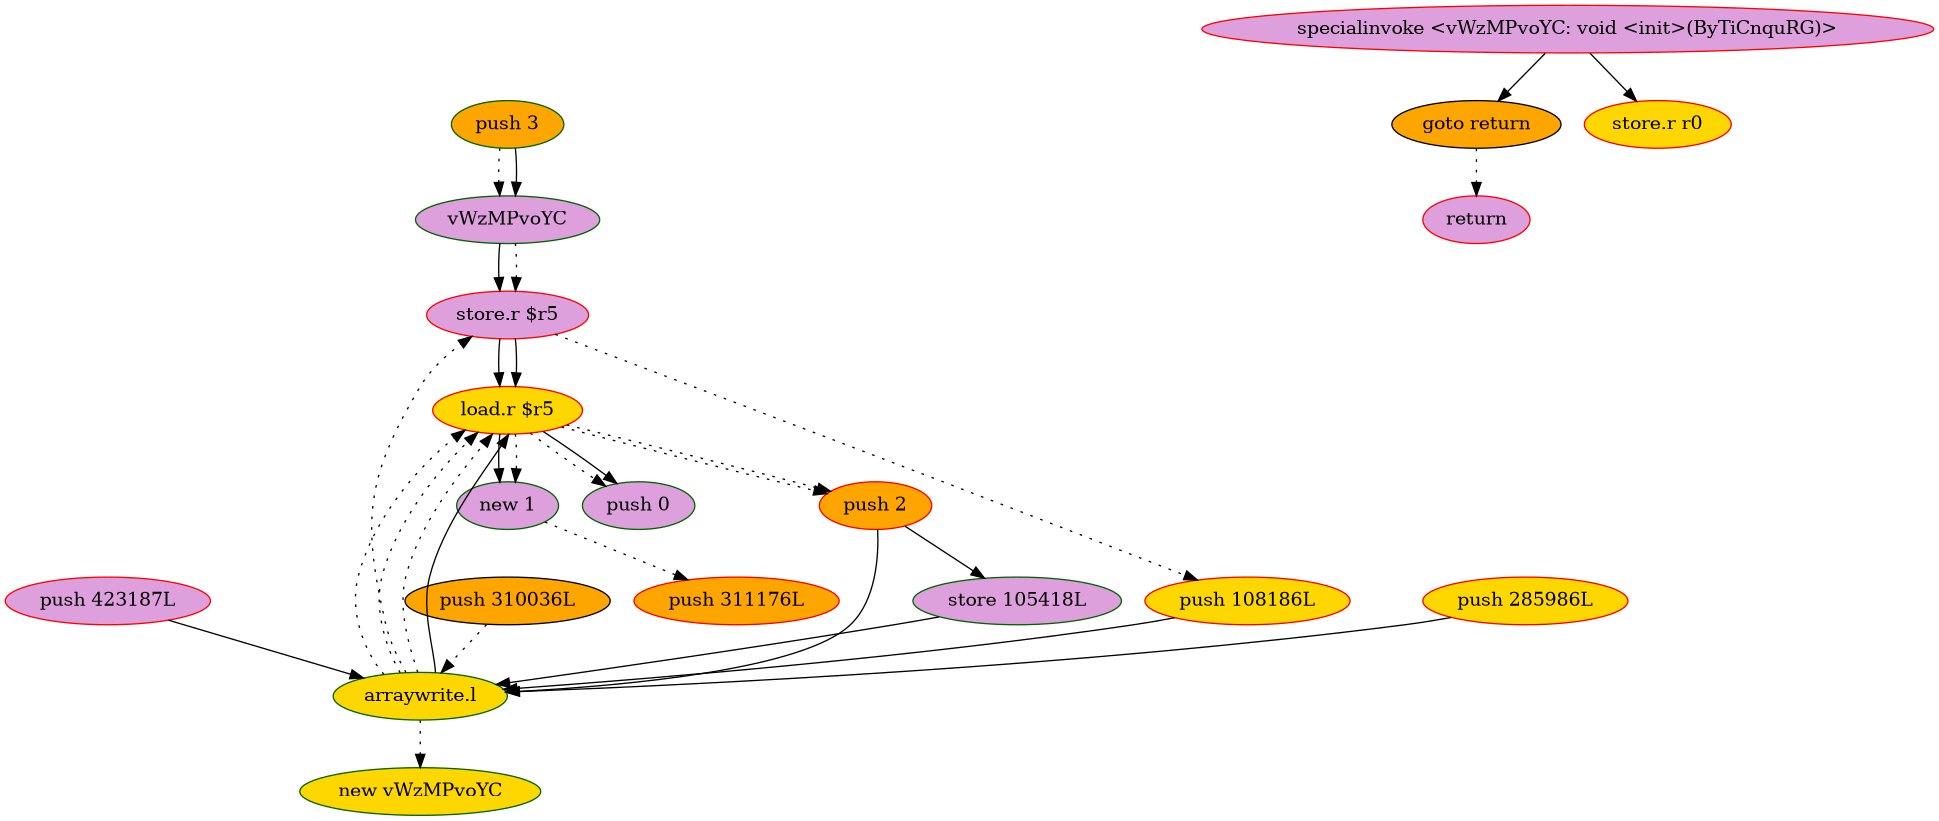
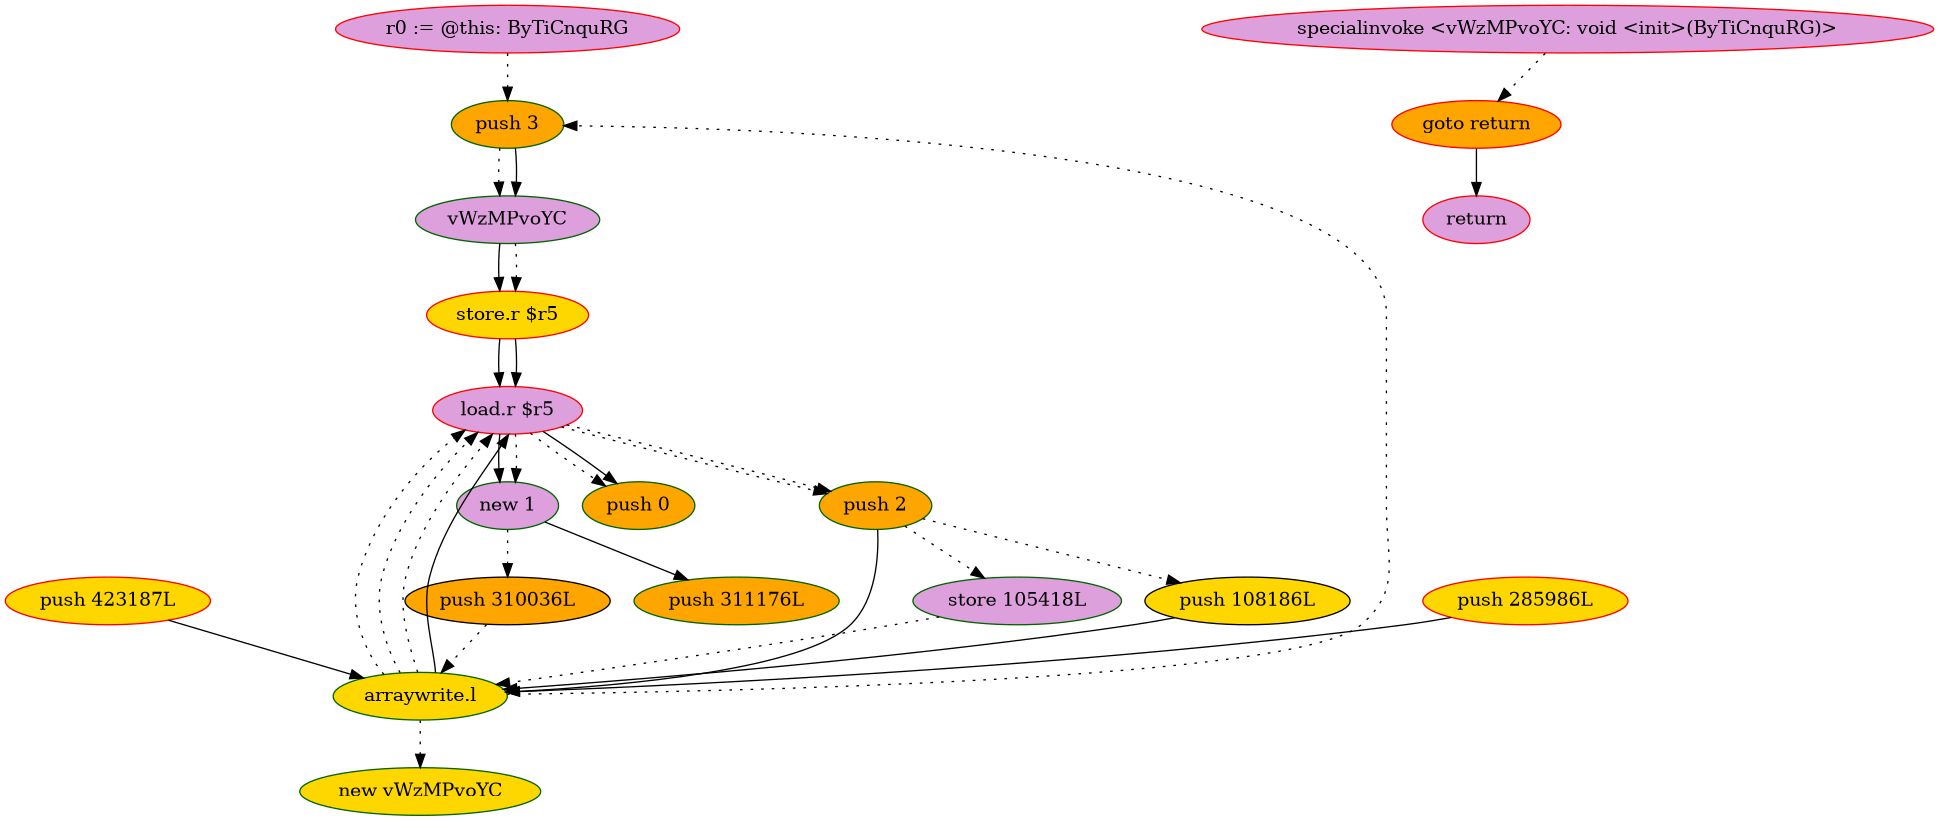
node "r0 := @this: ByTiCnquRG": added
edge "specialinvoke <vWzMPvoYC: void <init>(ByTiCnquRG)>" -> "goto return": style solid -> dotted
node "goto return": color black -> red
node "store.r r0": removed
edge "goto return" -> "return": style dotted -> solid
node "store.r $r5": fillcolor plum -> gold
node "load.r $r5": fillcolor gold -> plum
edge "store.r $r5" -> "push 108186L": now "push 2" -> "push 108186L"
edge "arraywrite.l" -> "store.r $r5": now "arraywrite.l" -> "push 3"
node "push 0": fillcolor plum -> orange
node "push 2": color red -> darkgreen
edge "new 1" -> "push 310036L": added
edge "new 1" -> "push 311176L": style dotted -> solid
edge "push 2" -> "store 105418L": style solid -> dotted
node "push 423187L": fillcolor plum -> gold
node "push 311176L": color red -> darkgreen
node "push 108186L": color red -> black
edge "store 105418L" -> "arraywrite.l": style solid -> dotted
